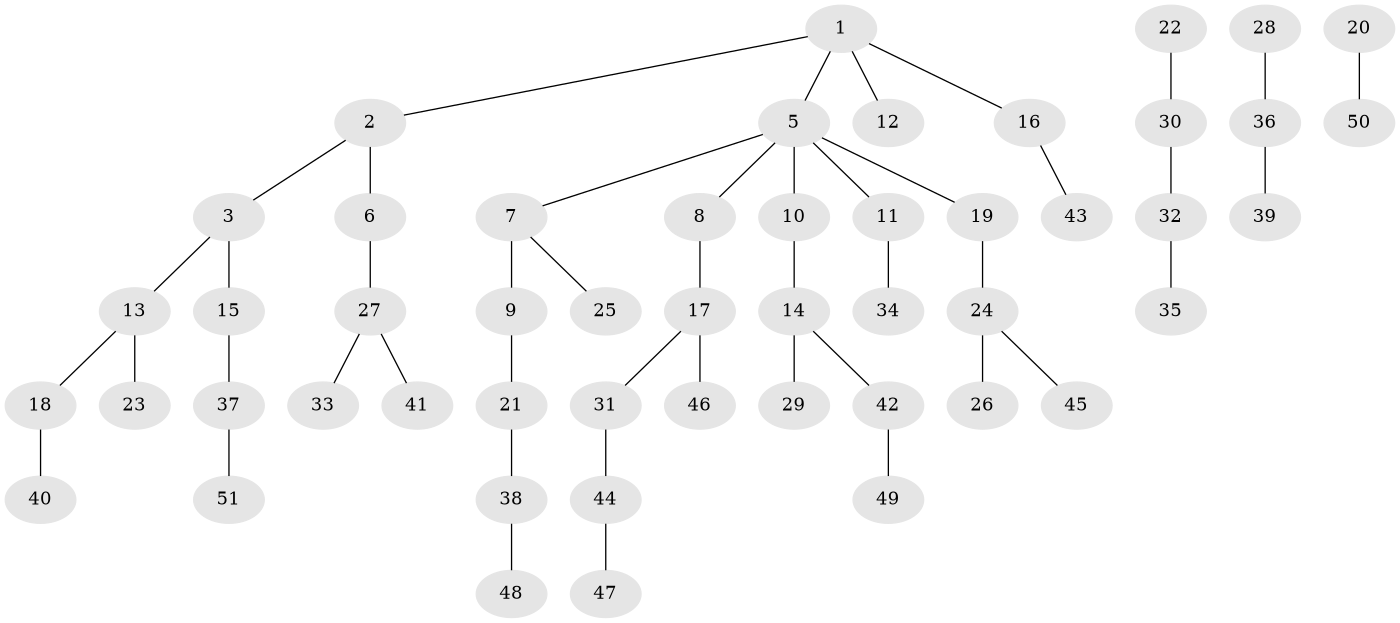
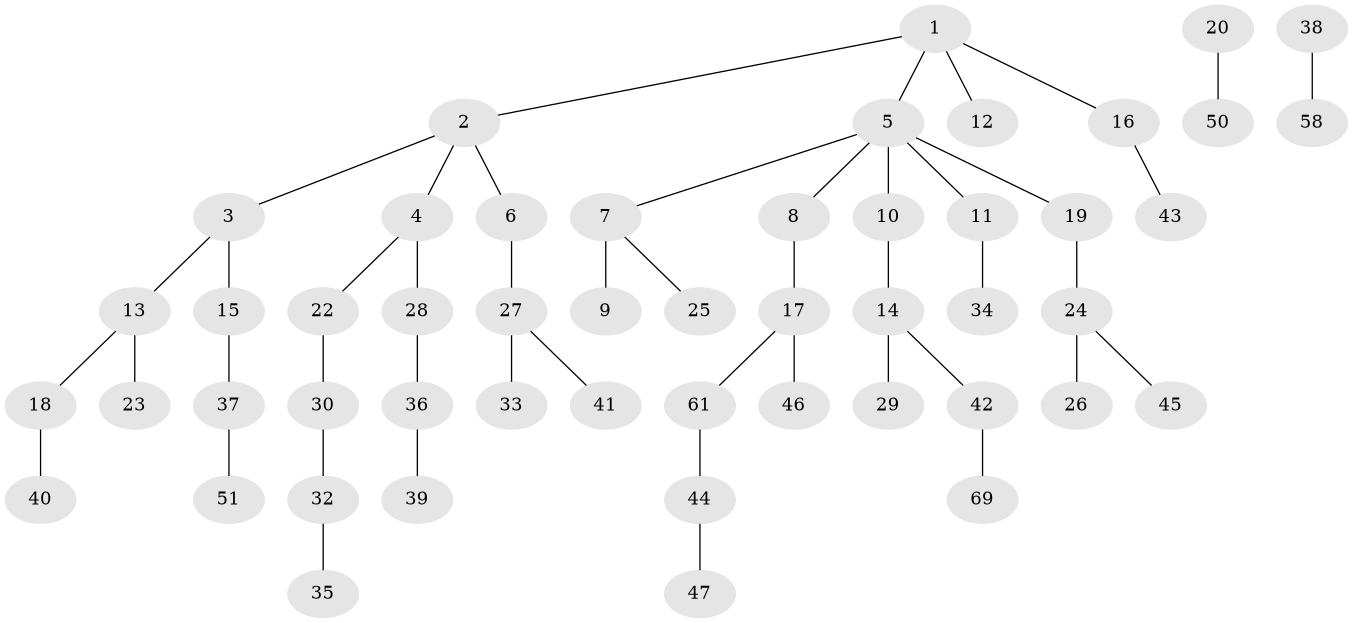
node "4": added
node "21": removed
node "31": label "31" -> "61"
node "49": label "49" -> "69"
node "48": label "48" -> "58"
